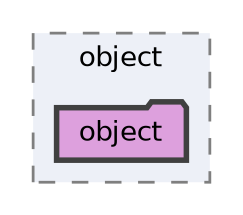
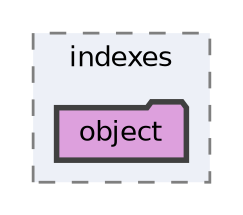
cluster "object": label "object" -> "indexes"
